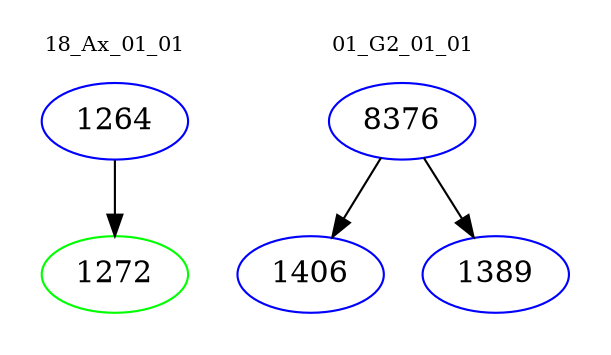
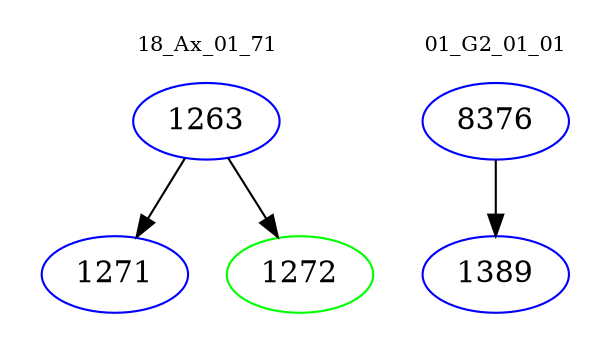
cluster "18_Ax_01_01": label "18_Ax_01_01" -> "18_Ax_01_71"
node "1264": label "1264" -> "1263"
node "1271": added
node "1406": removed
